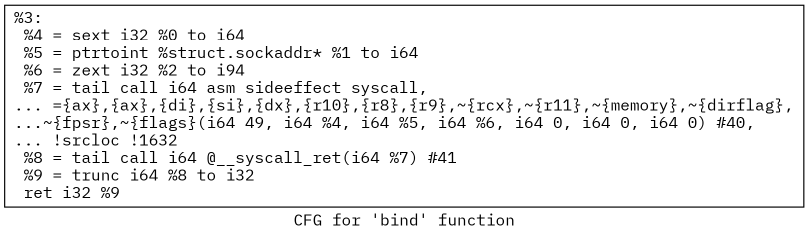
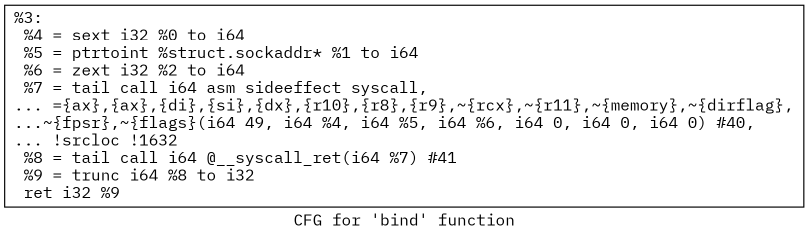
node "%3:": text "%6 = zext i32 %2 to i94" -> "%6 = zext i32 %2 to i64"
